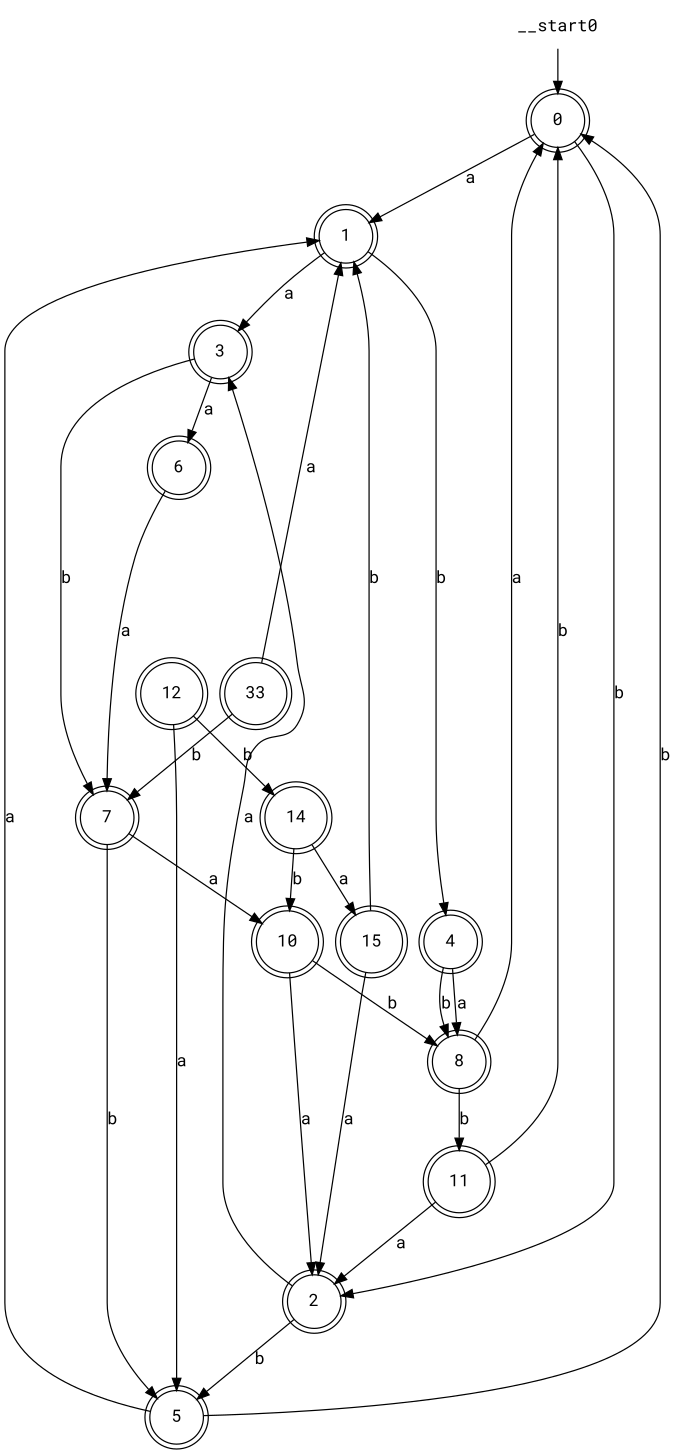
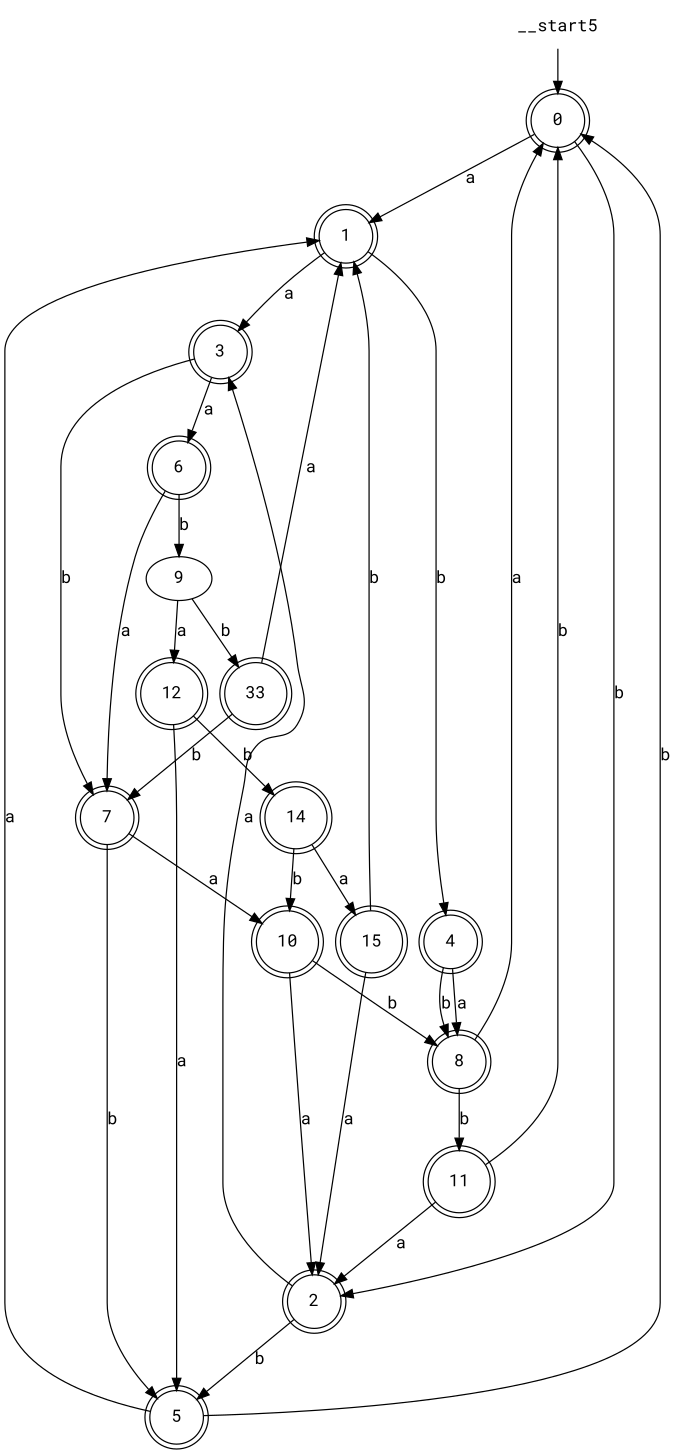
node "__start0": label "__start0" -> "__start5"
node "9": added
